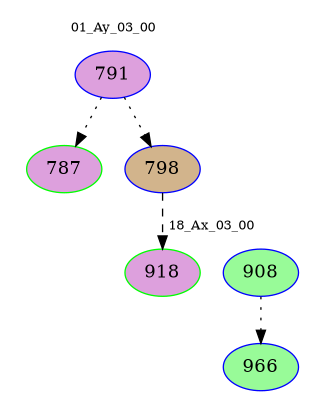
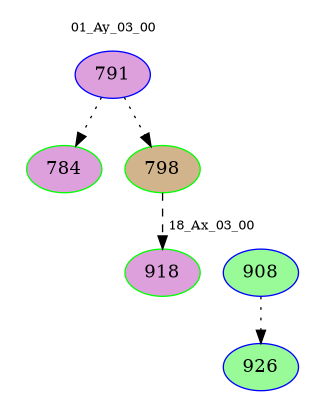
node "787": label "787" -> "784"
node "798": color blue -> green
node "966": label "966" -> "926"
